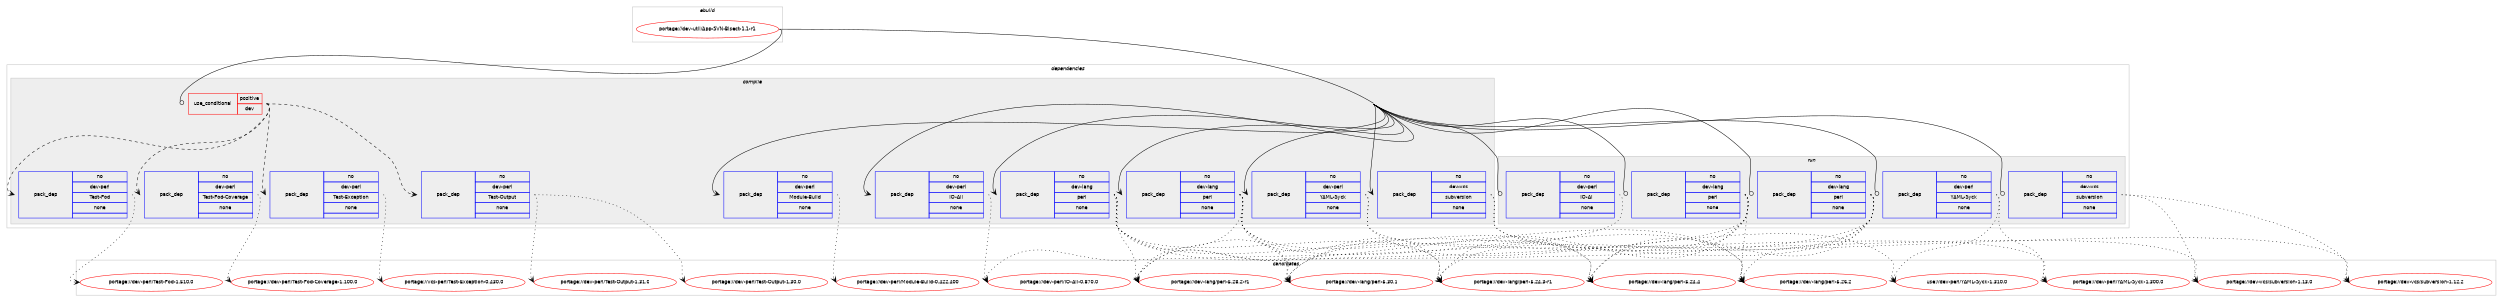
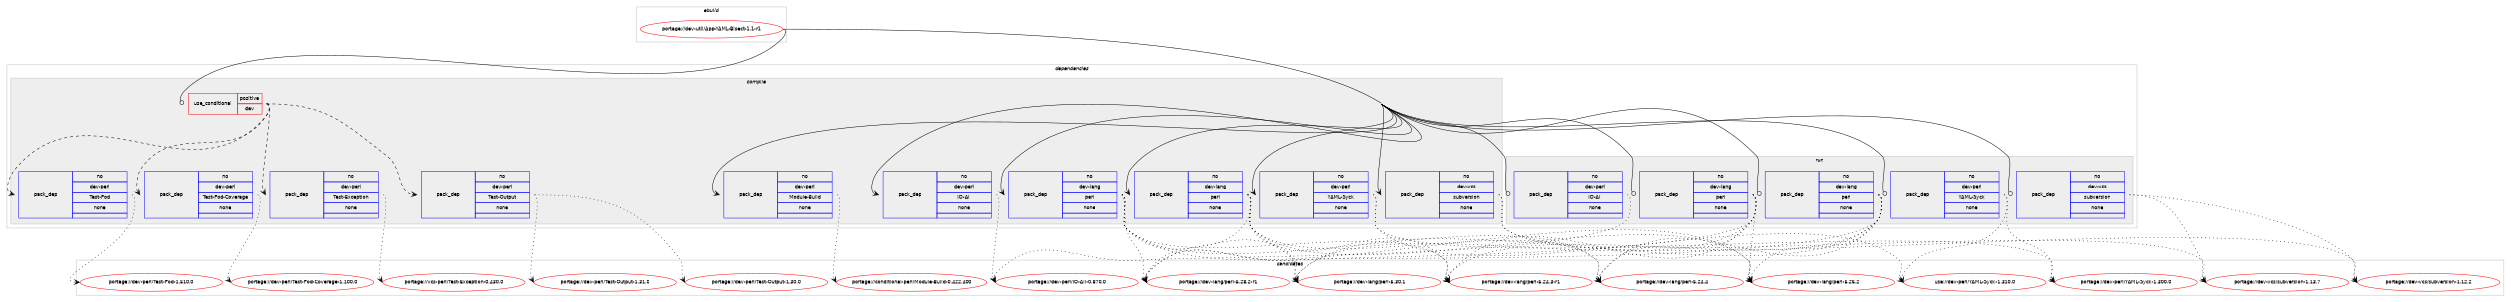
node "portage://dev-util/App-SVN-Bisect-1.1-r1": label "portage://dev-util/App-SVN-Bisect-1.1-r1" -> "portage://dev-util/App-YAML-Bisect-1.1-r1"
node "portage://dev-perl/Module-Build-0.422.400": label "portage://dev-perl/Module-Build-0.422.400" -> "portage://conditional-perl/Module-Build-0.422.400"
node "portage://dev-vcs/subversion-1.13.0": label "portage://dev-vcs/subversion-1.13.0" -> "portage://dev-vcs/subversion-1.13.7"
